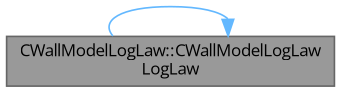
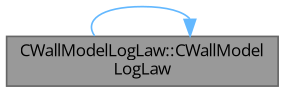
node "CWallModelLogLaw::CWallModelLogLaw LogLaw": label "CWallModelLogLaw::CWallModelLogLaw LogLaw" -> "CWallModelLogLaw::CWallModel LogLaw"
